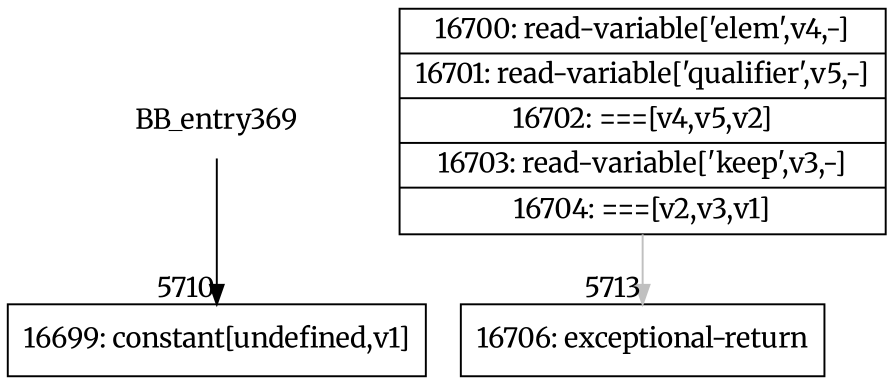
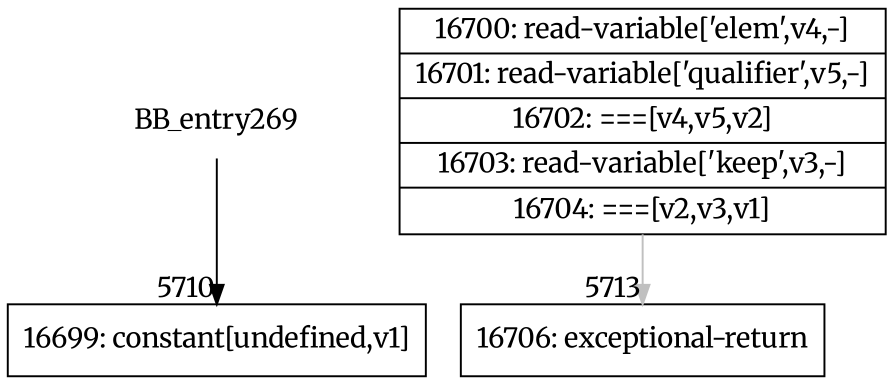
node "BB_entry369": label "BB_entry369" -> "BB_entry269"
